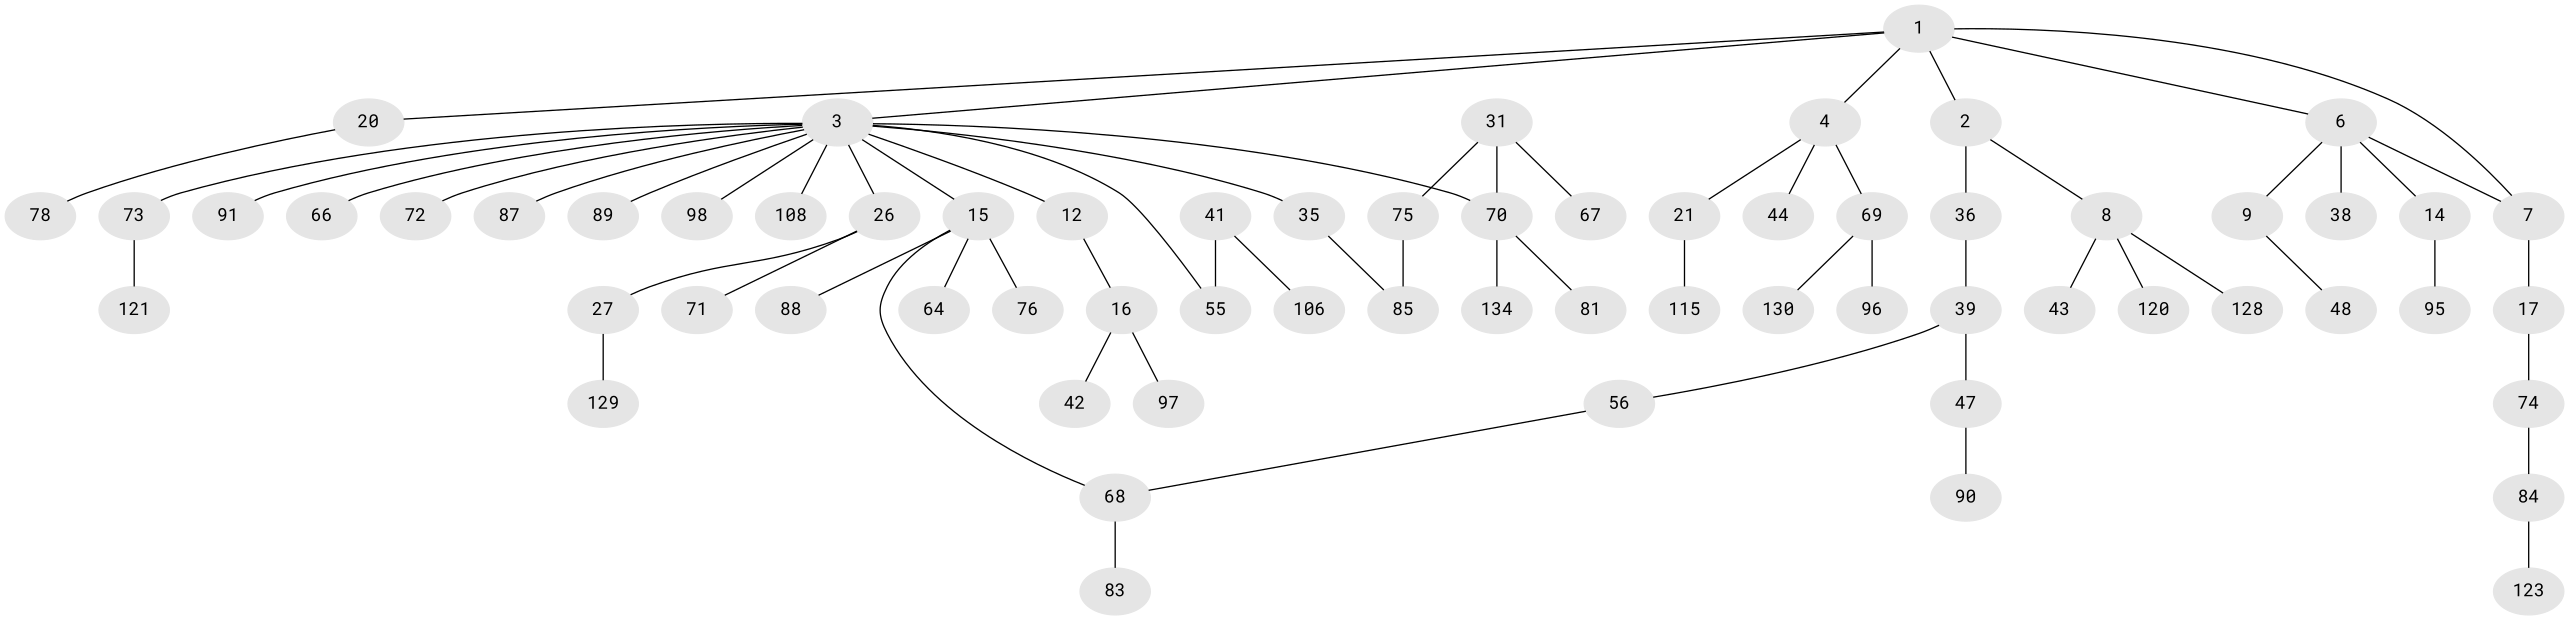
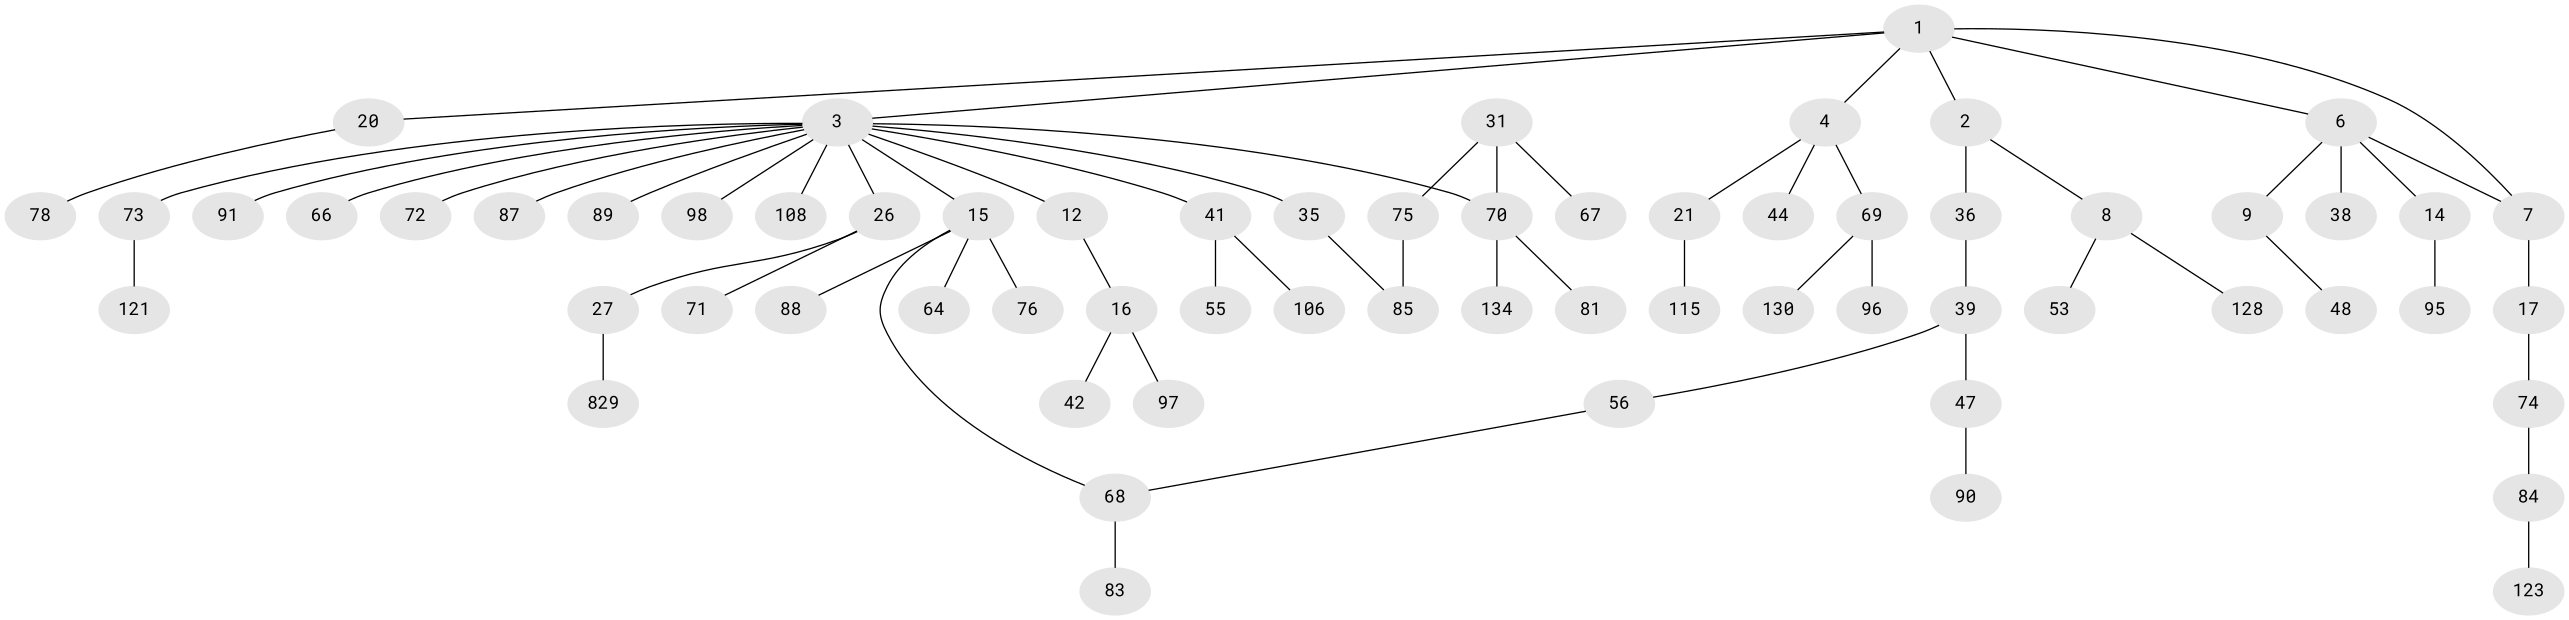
edge "3" -- "55": now "3" -- "41"
node "43": label "43" -> "53"
node "120": removed
node "129": label "129" -> "829"
